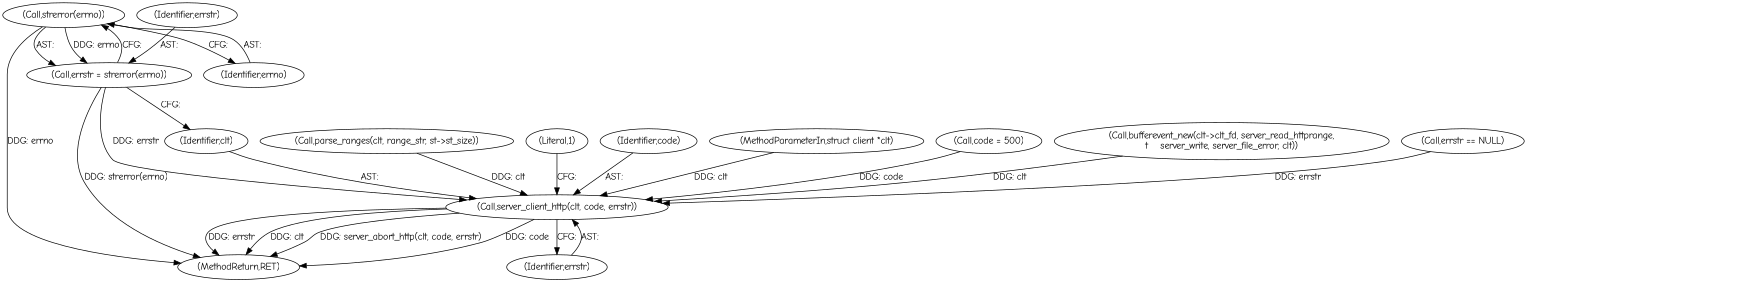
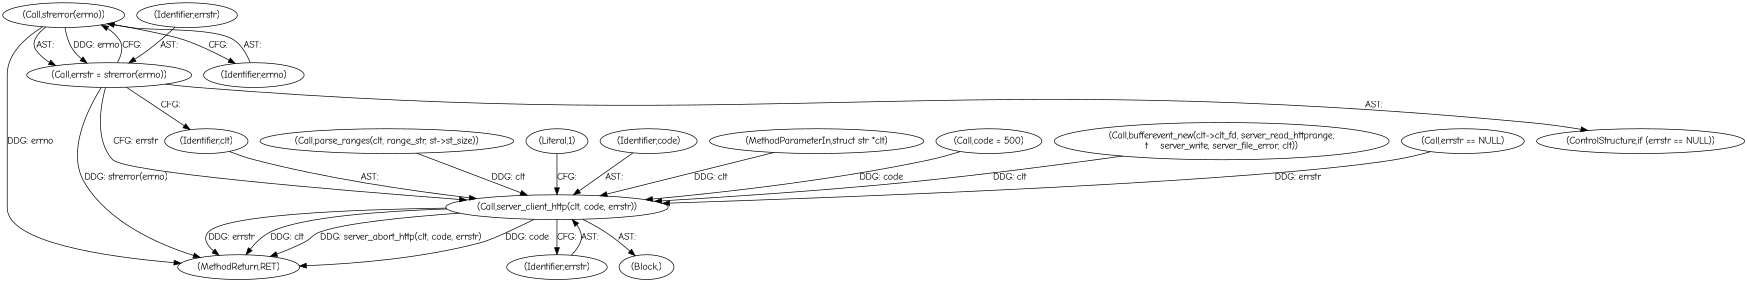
edge "(Call,errstr = strerror(errno))" -> "(Call,server_client_http(clt, code, errstr))": label "DDG: errstr" -> "CFG: errstr"
node "(MethodParameterIn,struct client *clt)": label "(MethodParameterIn,struct client *clt)" -> "(MethodParameterIn,struct str *clt)"
node "(ControlStructure,if (errstr == NULL))": added
node "(Block,)": added
